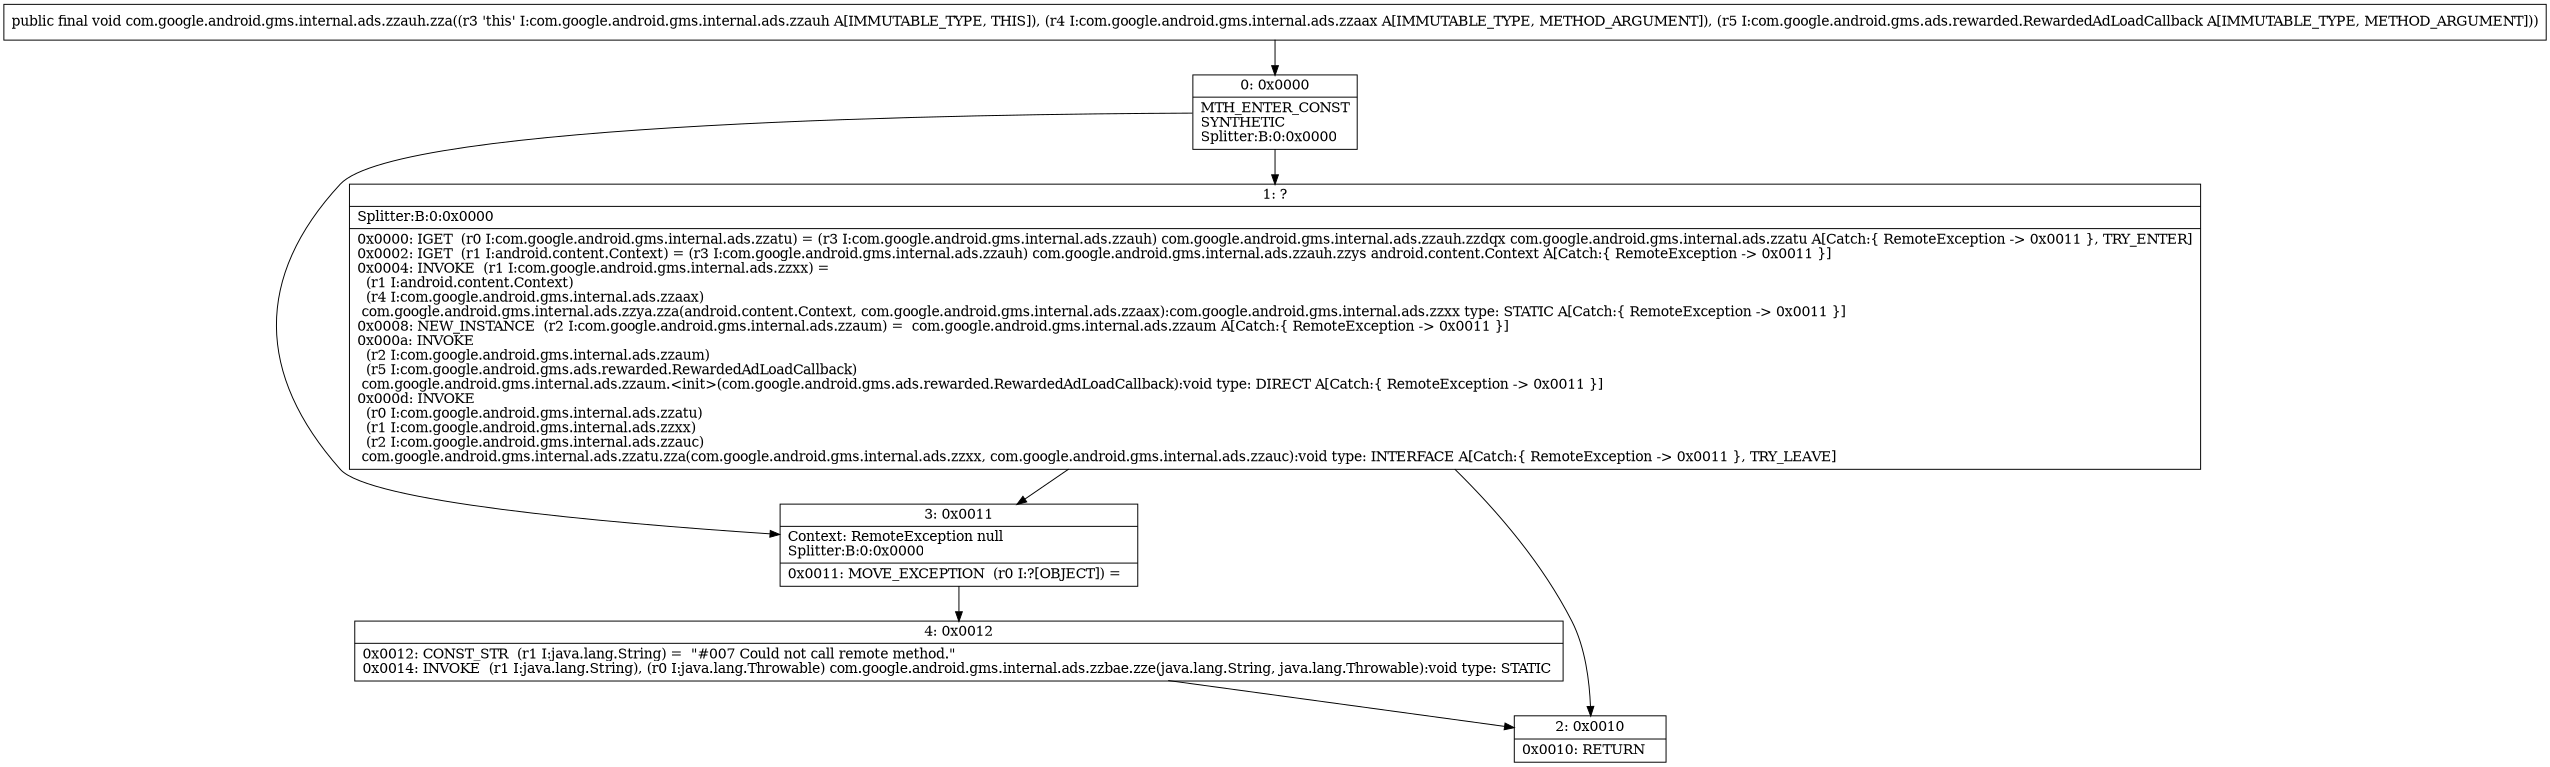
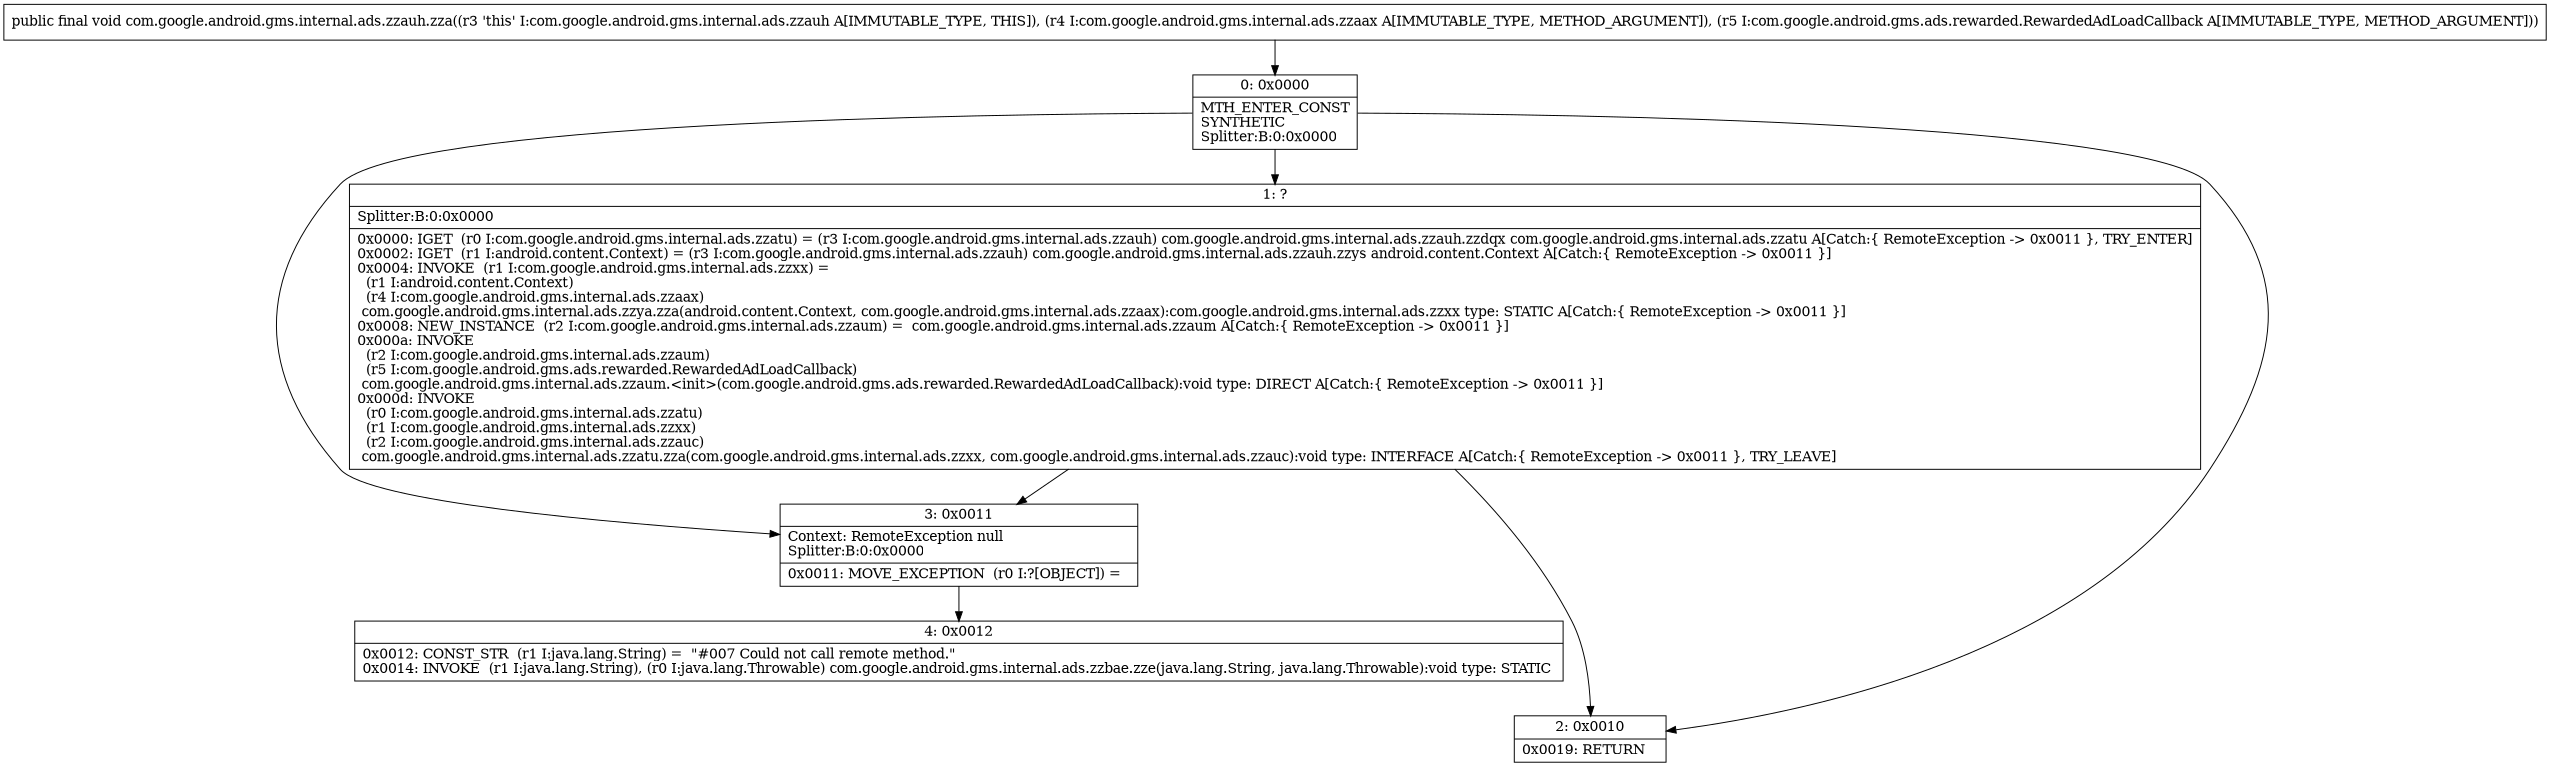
edge "4: 0x0012" -> "2: 0x0010": now "0: 0x0000" -> "2: 0x0010"
node "2: 0x0010": text "0x0010: RETURN" -> "0x0019: RETURN"
